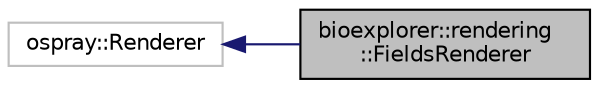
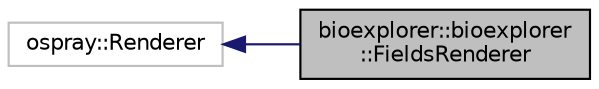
node "bioexplorer::rendering ::FieldsRenderer": label "bioexplorer::rendering ::FieldsRenderer" -> "bioexplorer::bioexplorer ::FieldsRenderer"
